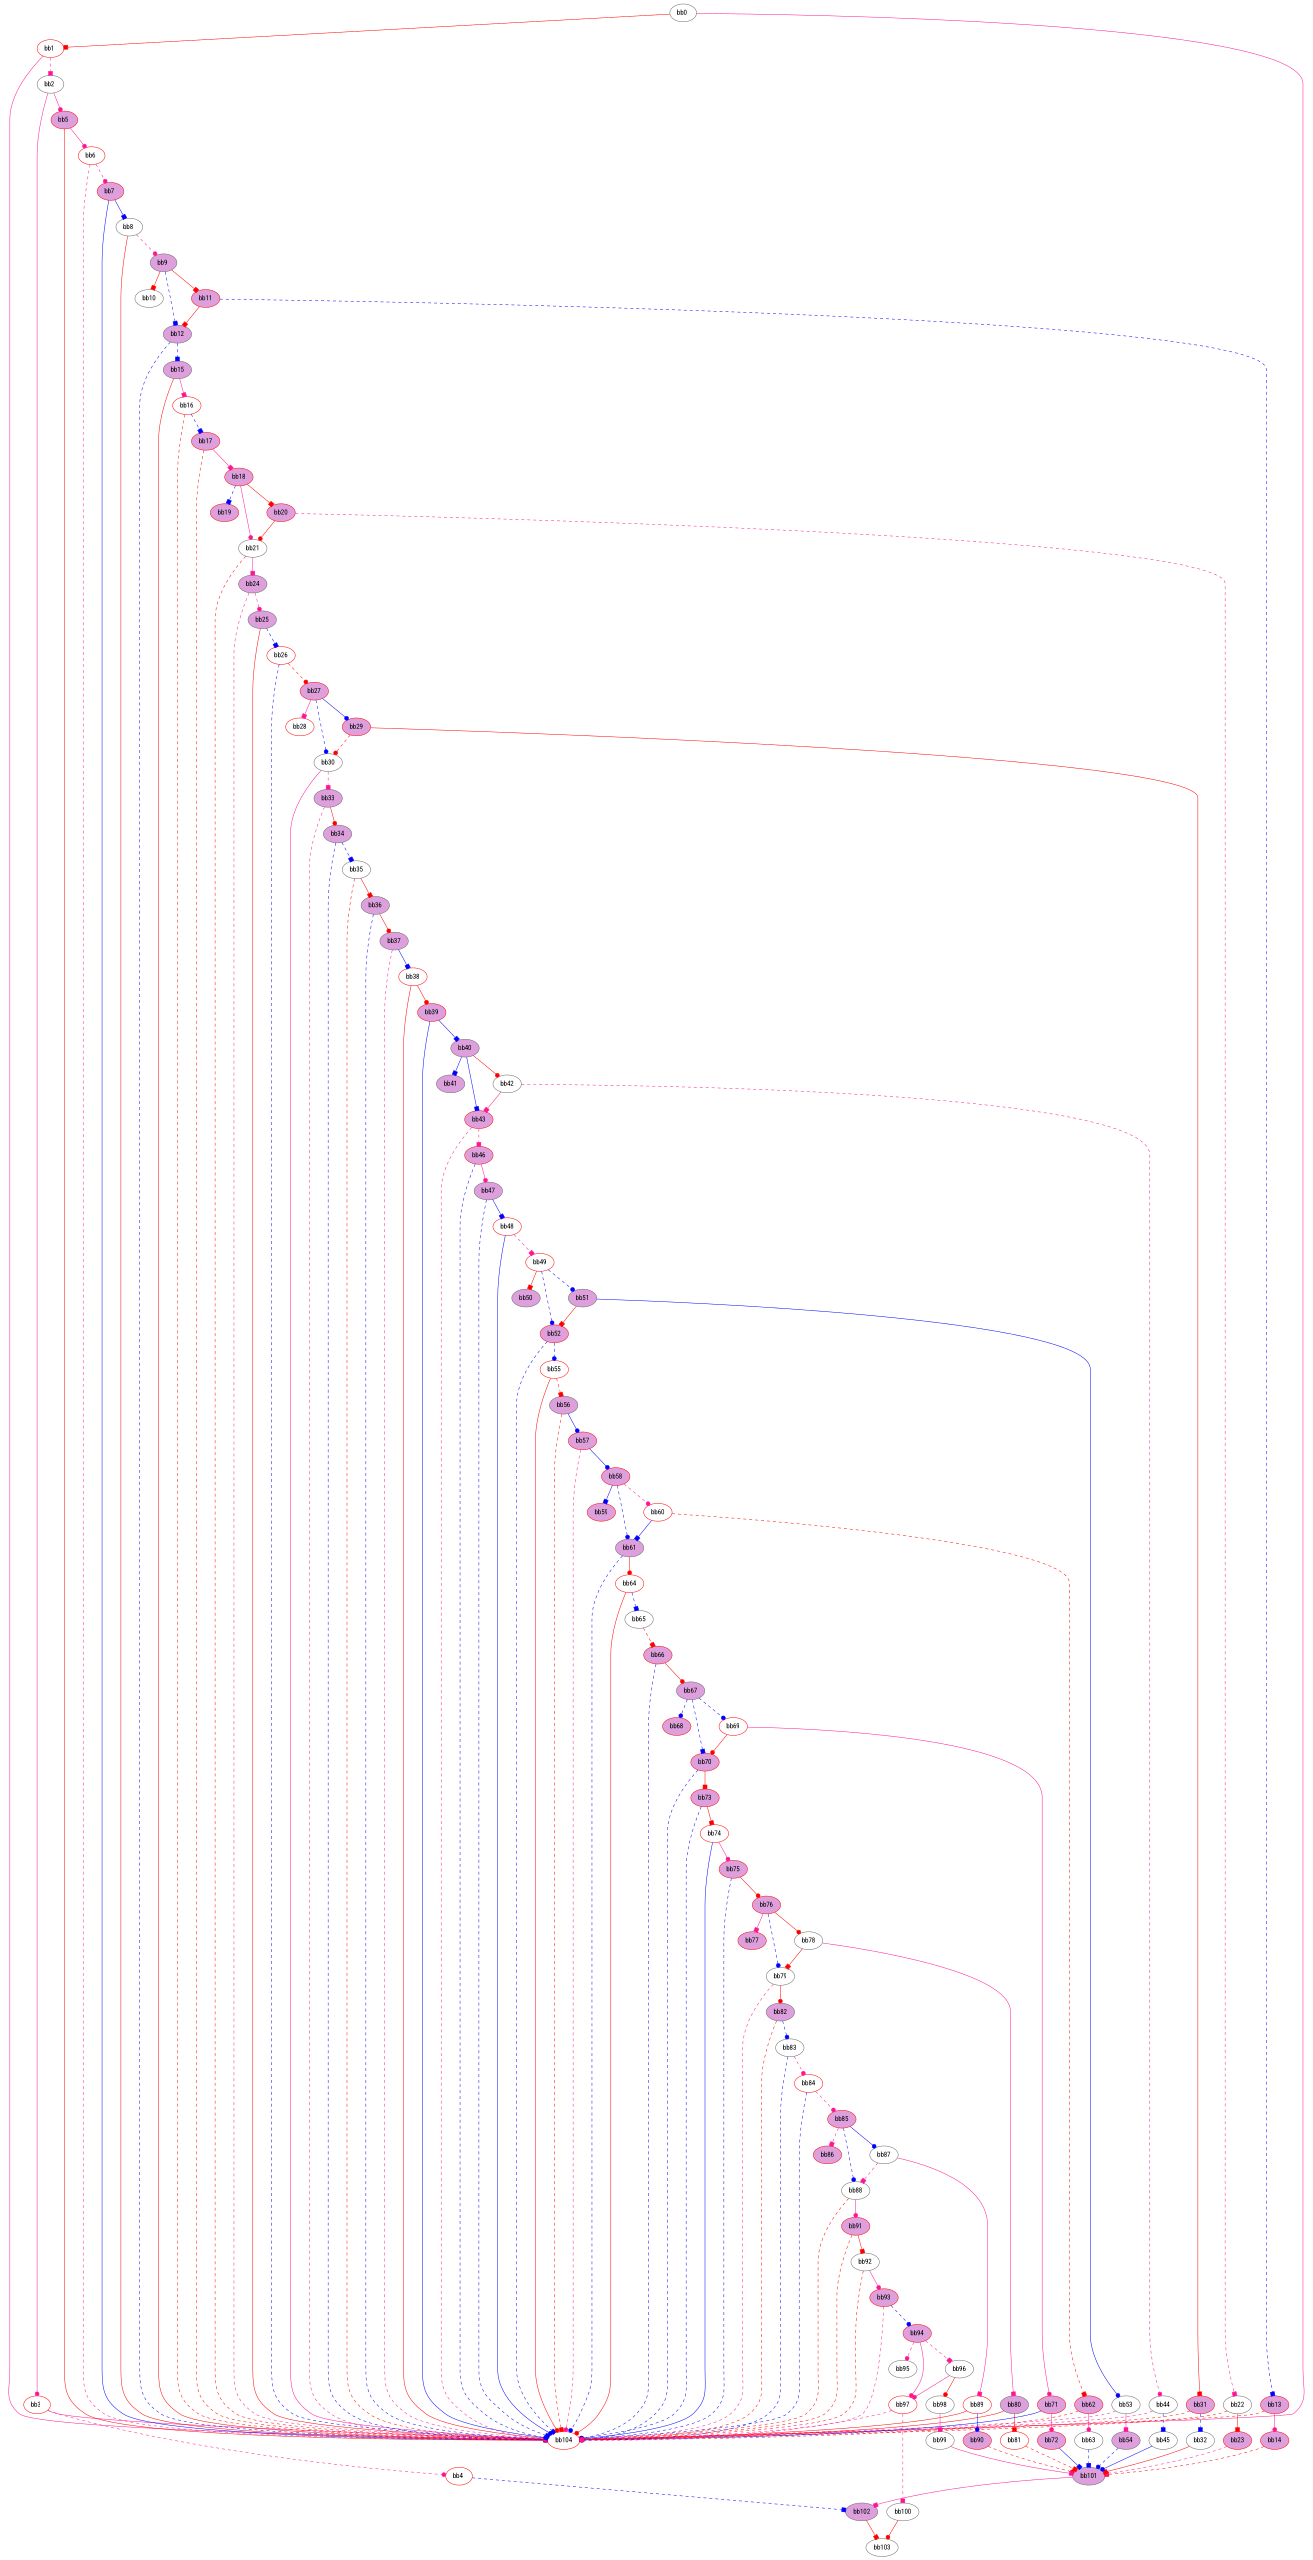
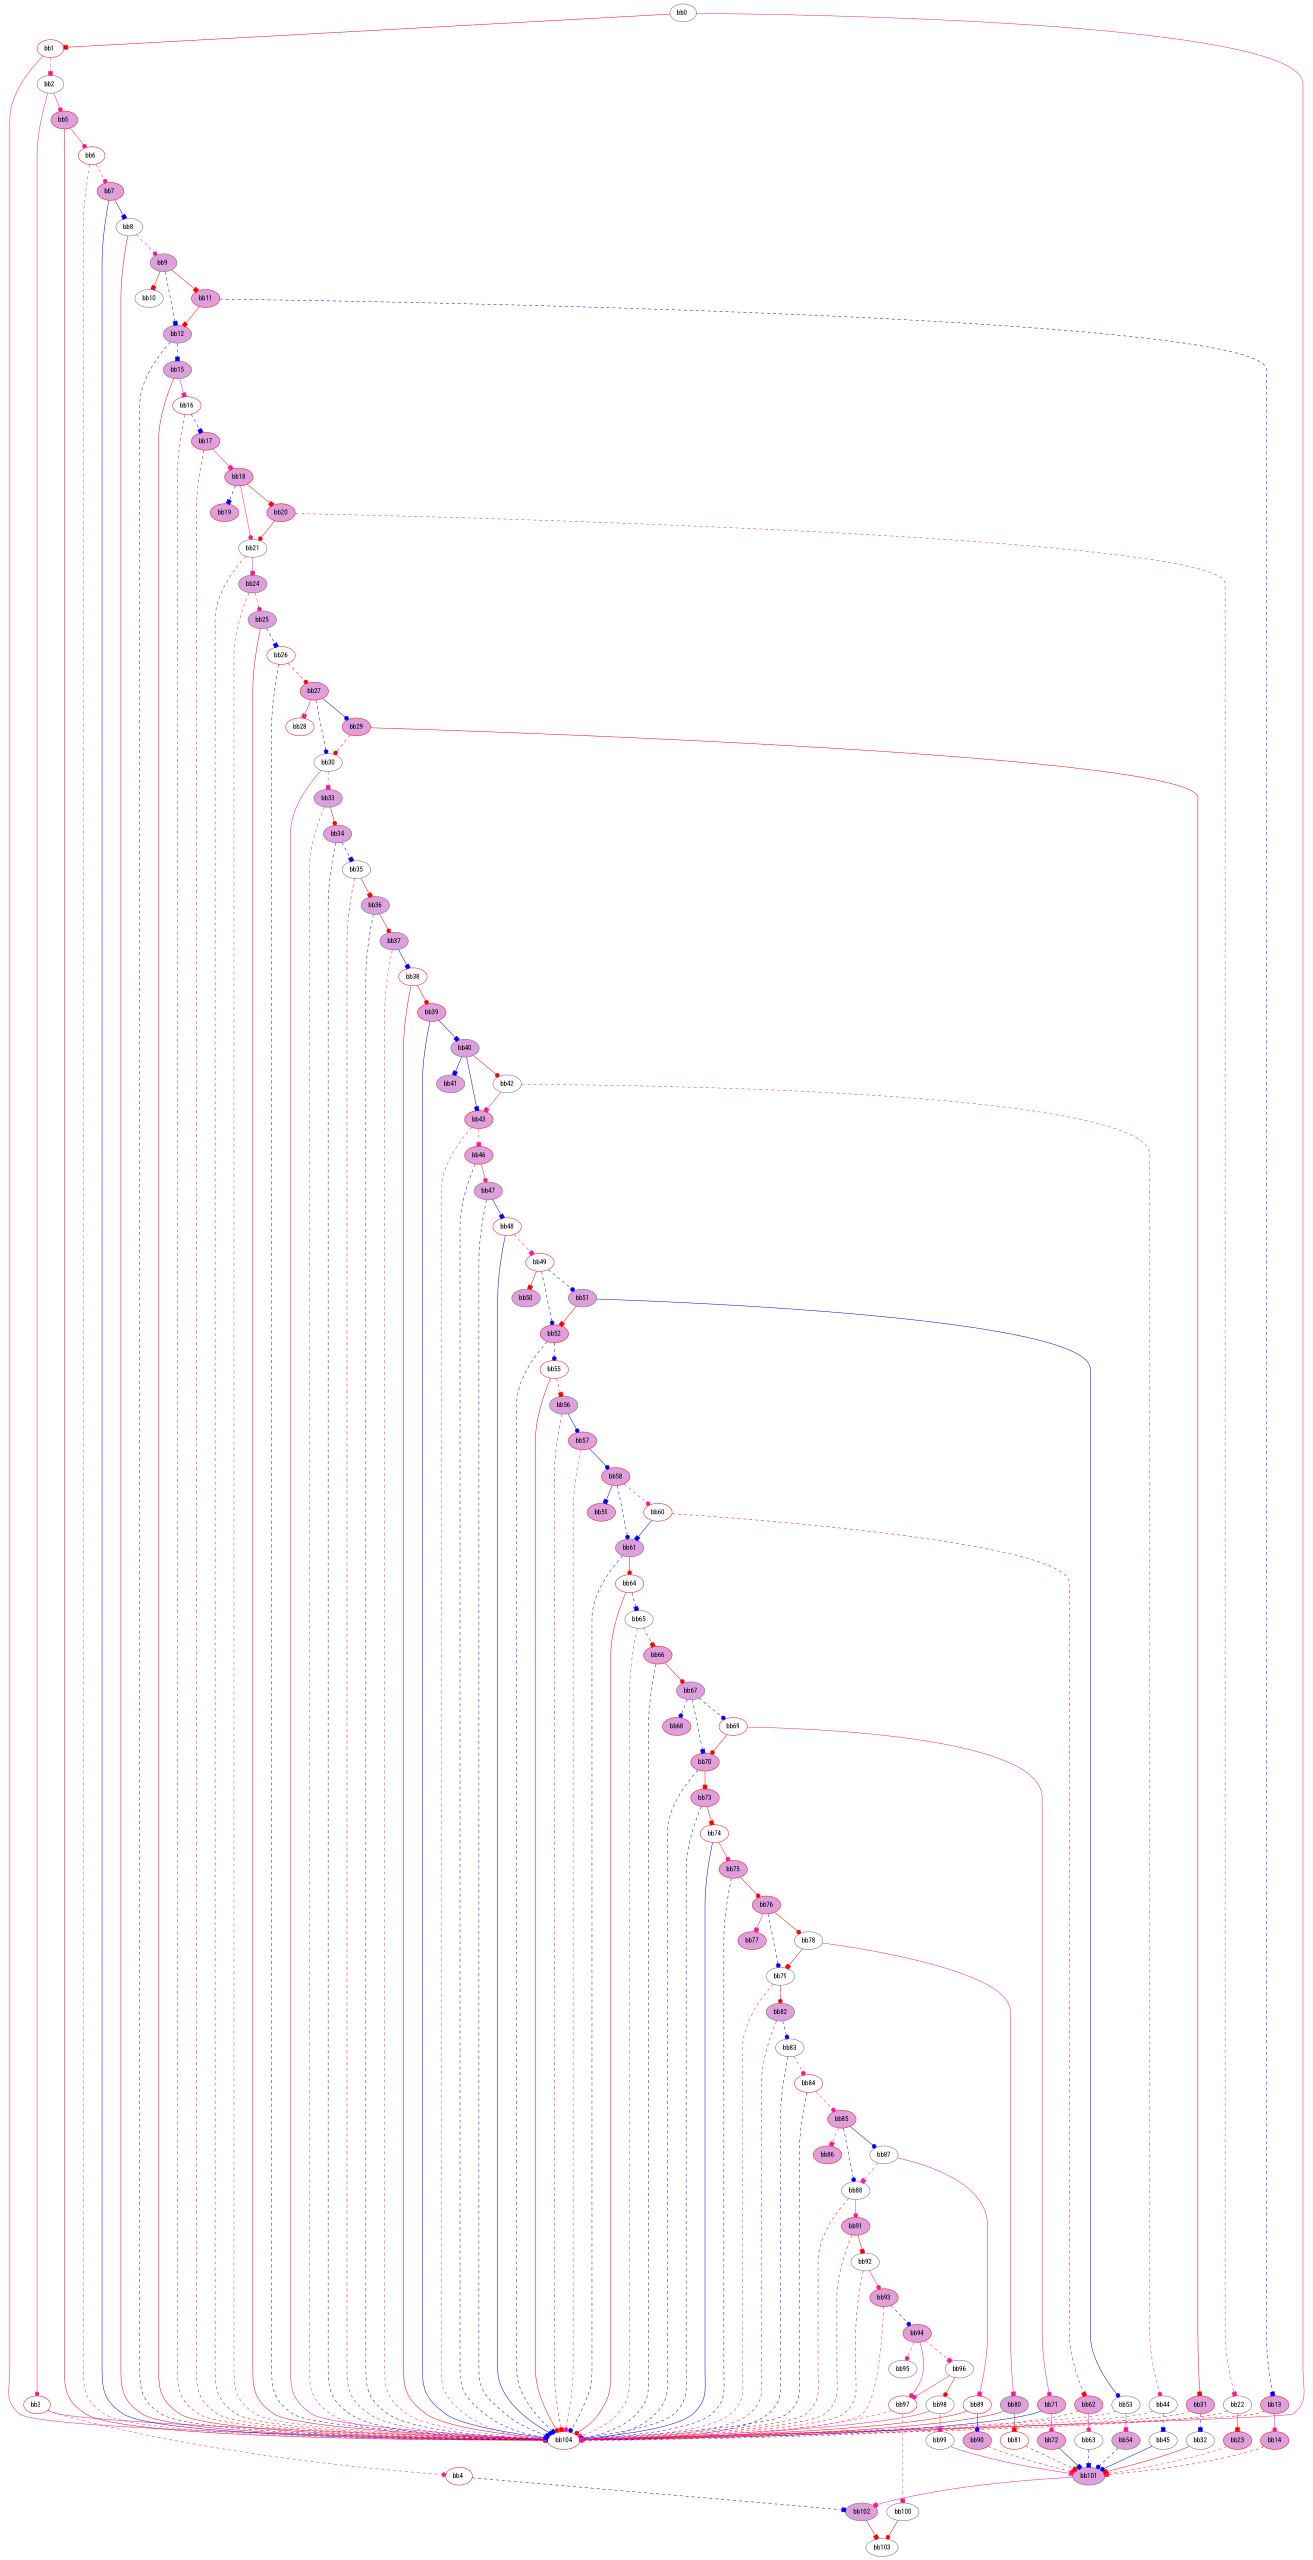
edge "bb65" -> "bb104": added
edge "bb98" -> "bb104": added
